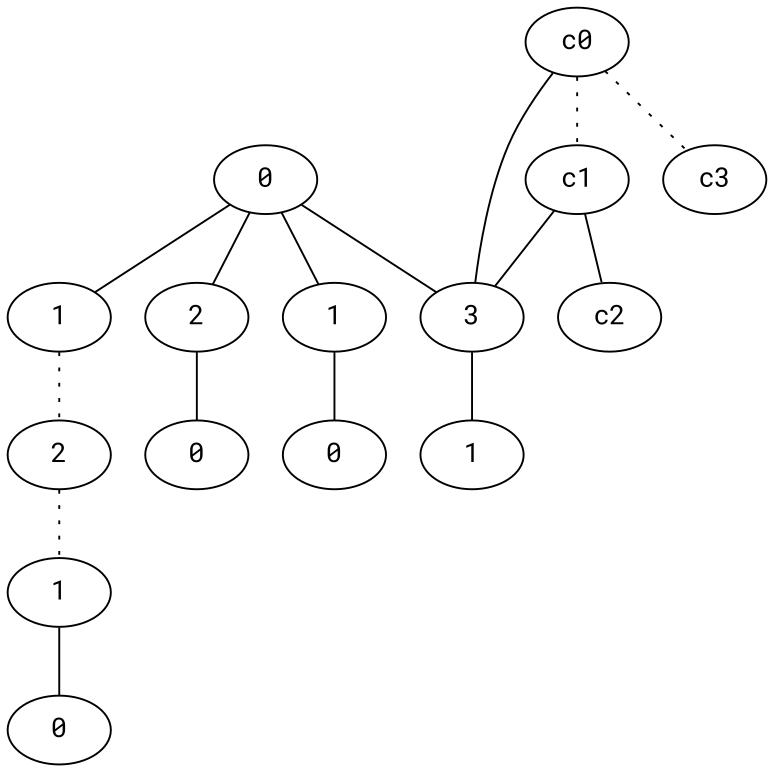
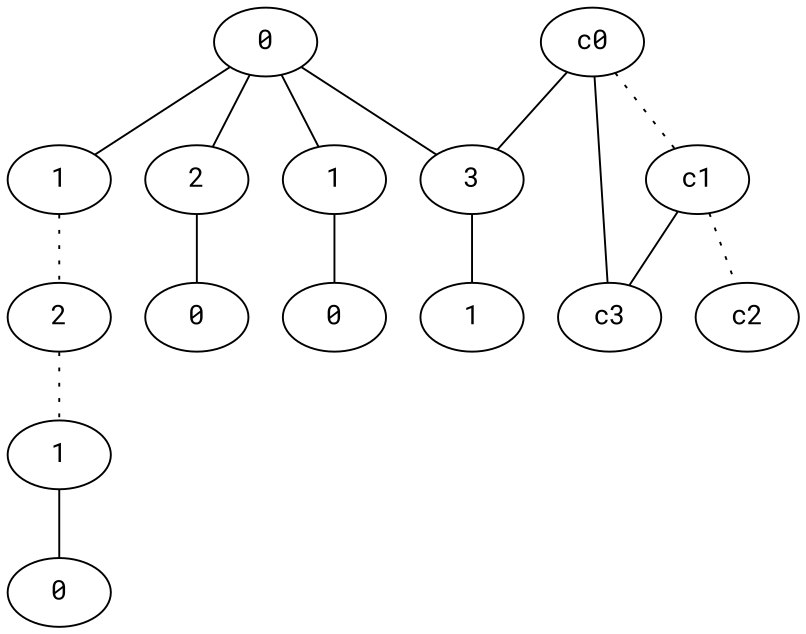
edge "c0" -- "c3": style dotted -> solid
edge "c1" -- "3": now "c1" -- "c3"
edge "c1" -- "c2": style solid -> dotted
